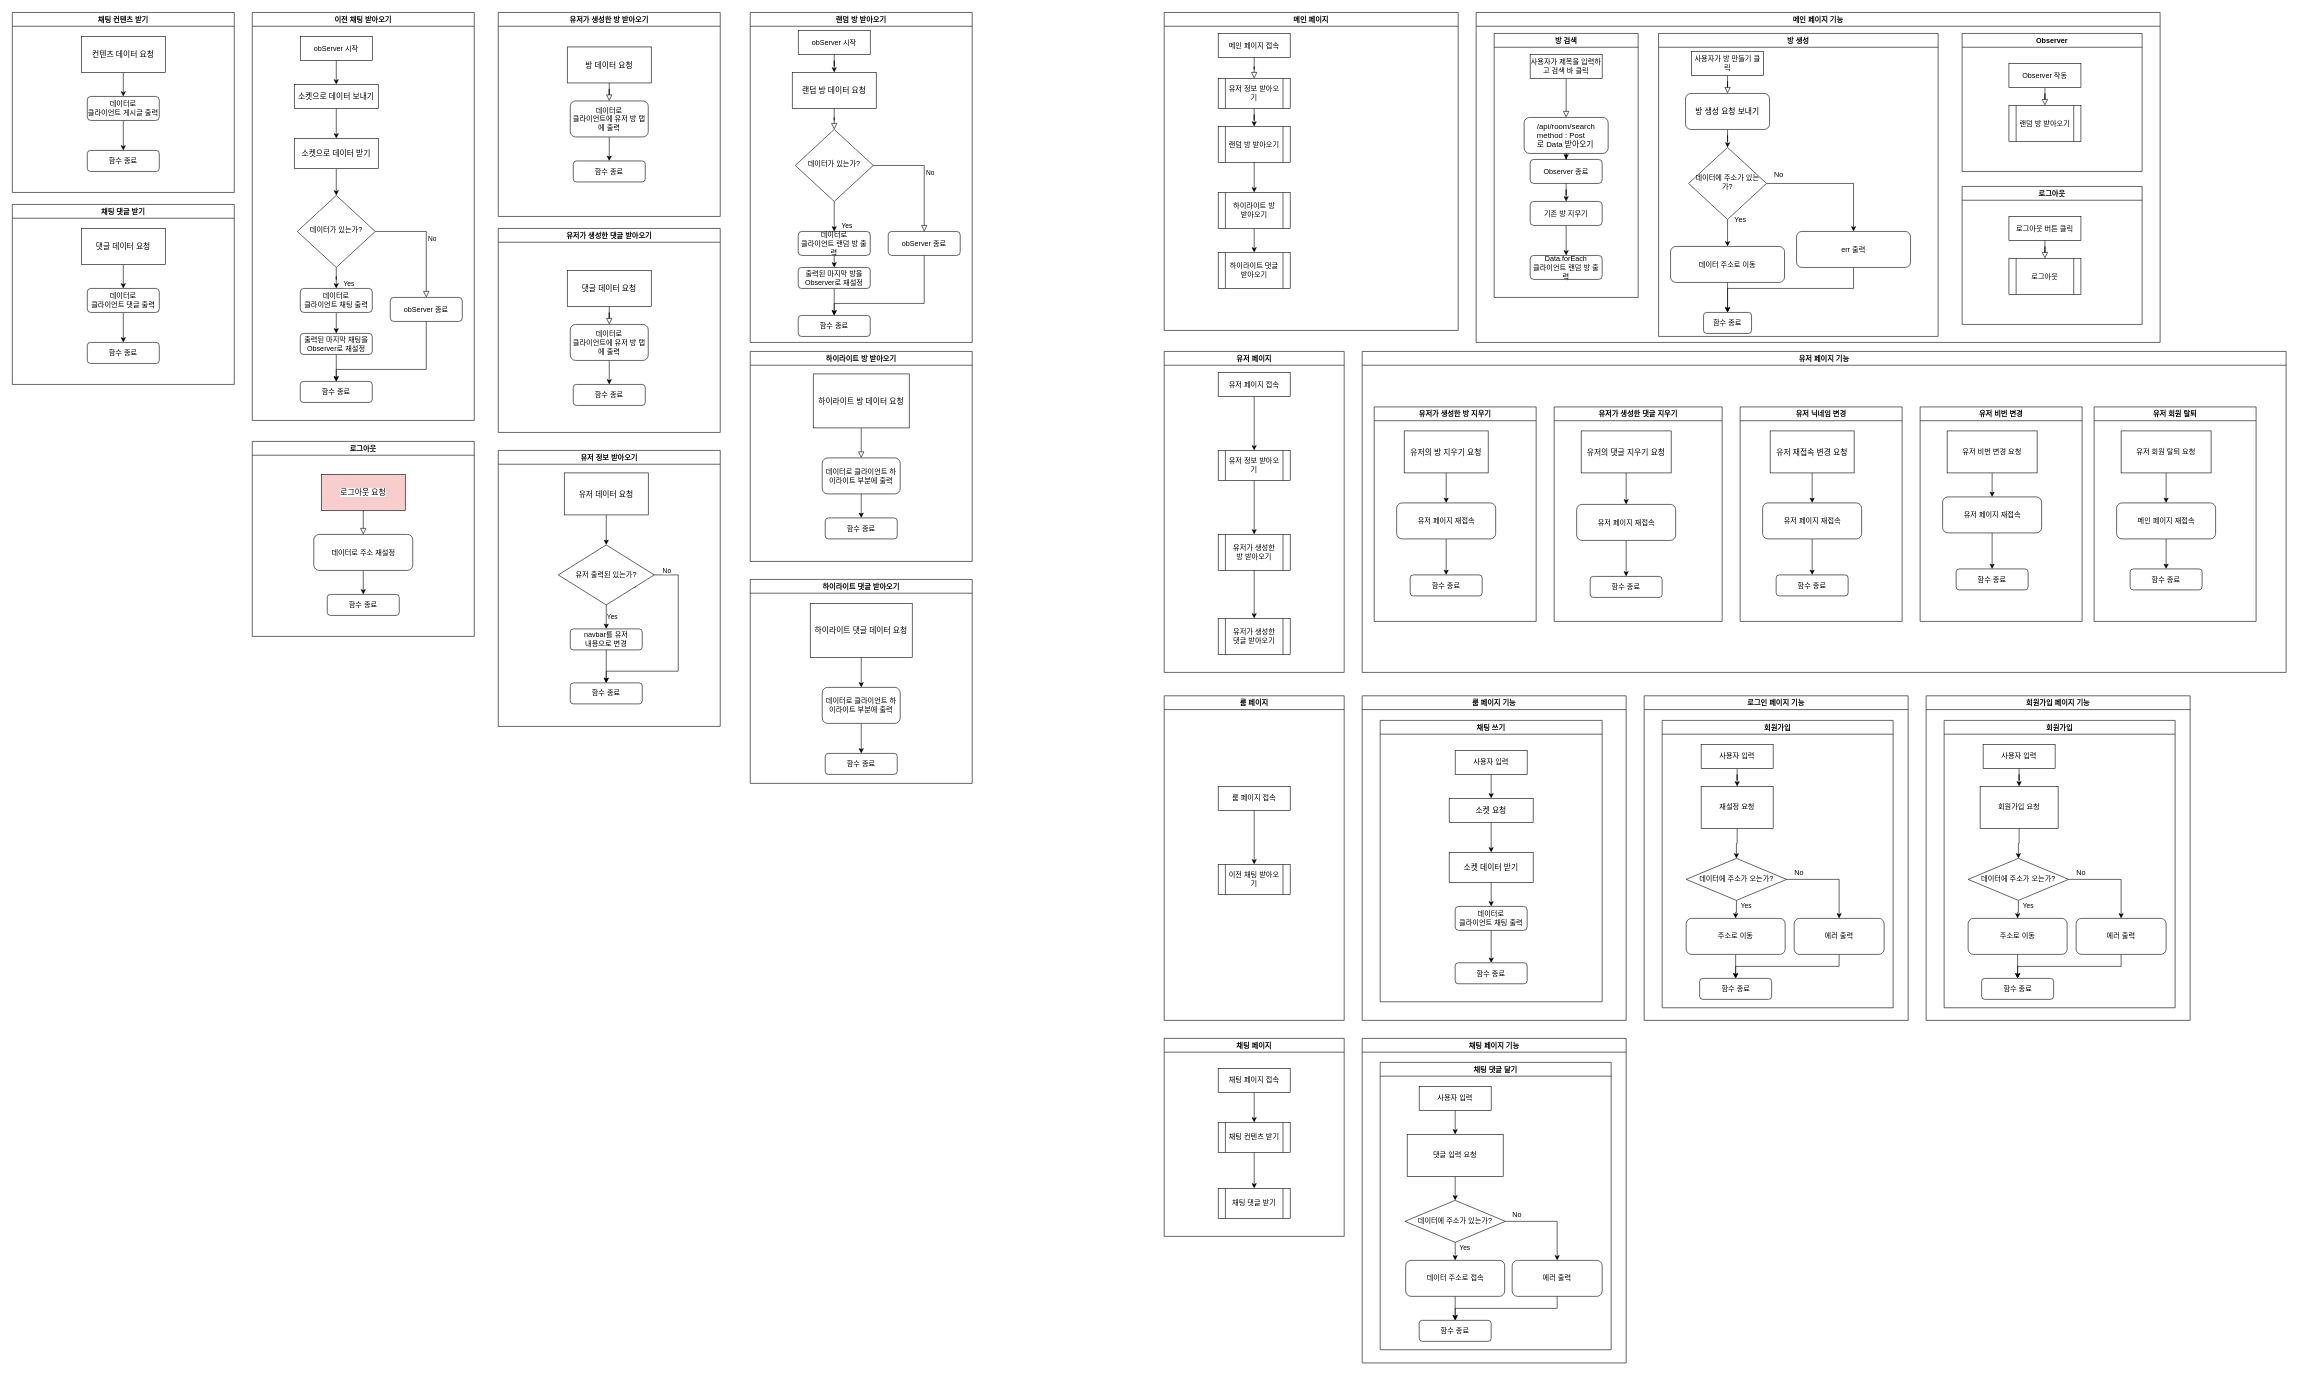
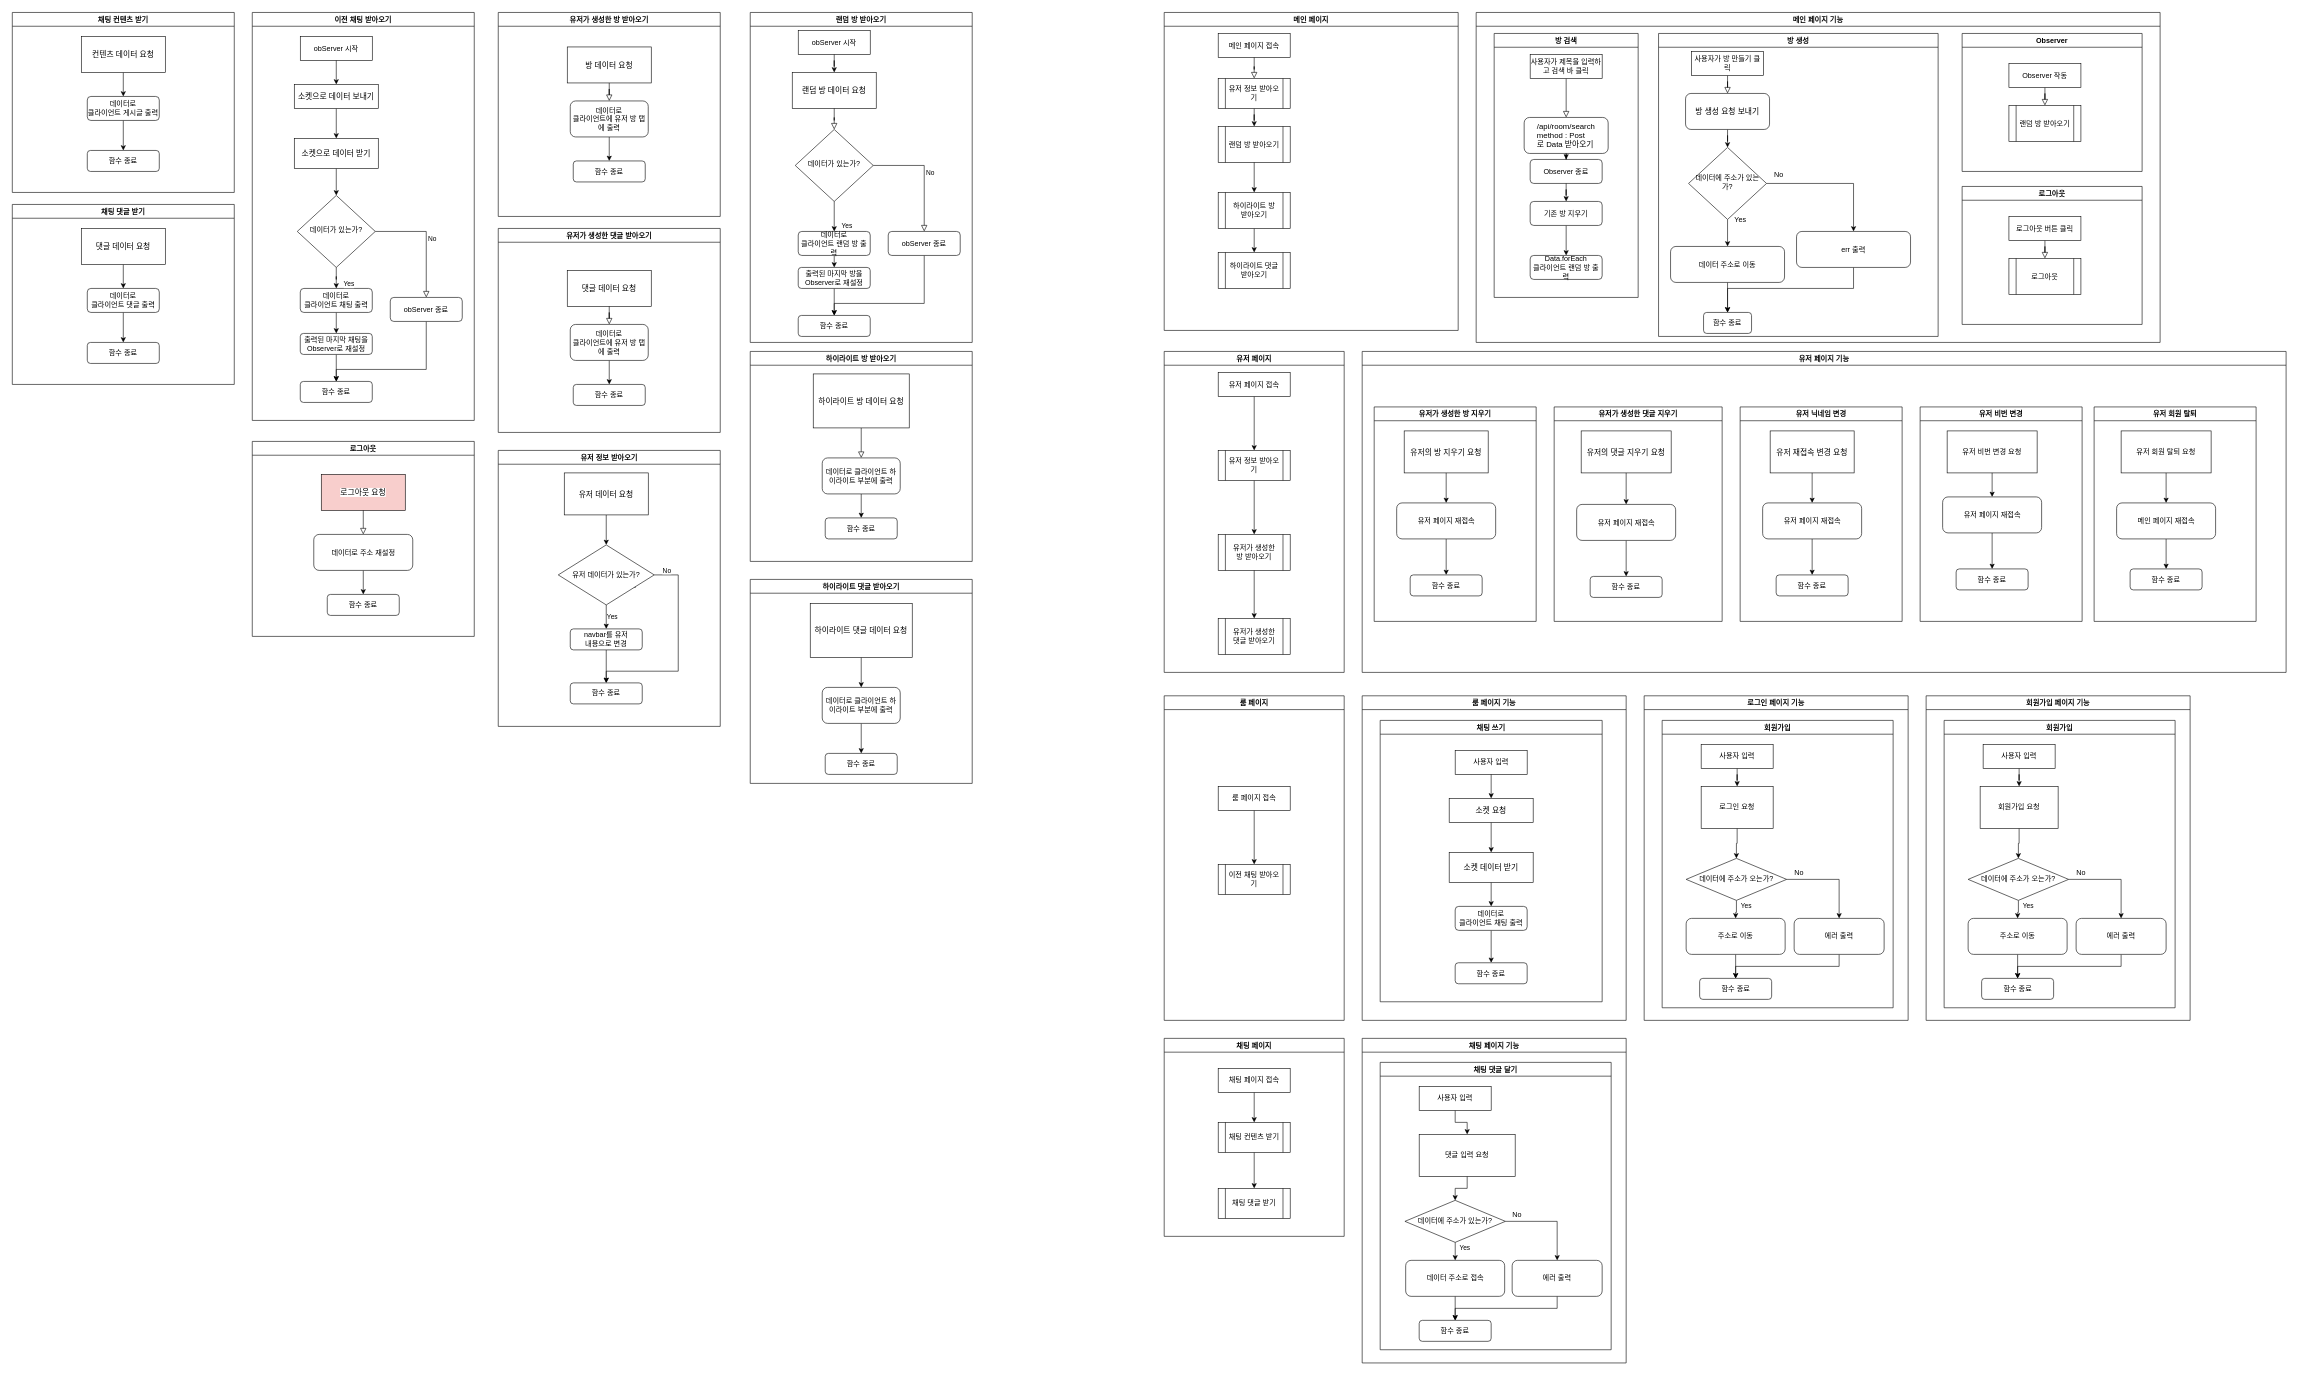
node "유저 출력된 있는가?": label "유저 출력된 있는가?" -> "유저 데이터가 있는가?"
node "재설정 요청": label "재설정 요청" -> "로그인 요청"
node "댓글 입력 요청": moved (1455, 1155) -> (1467, 1155)
